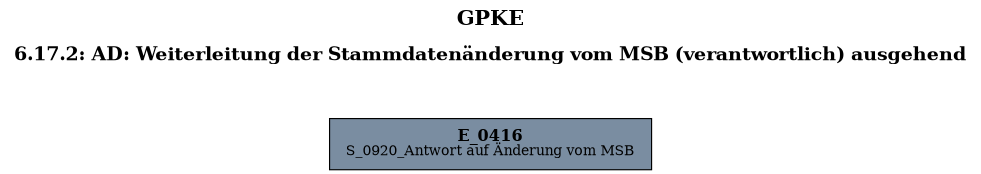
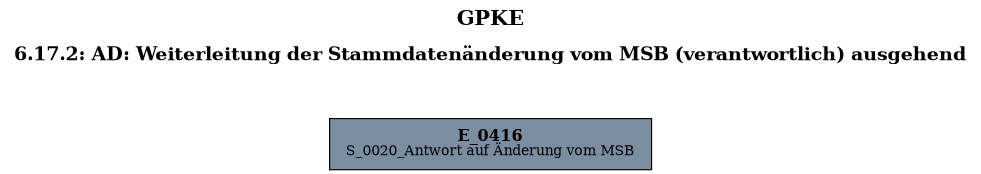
node "E_0416": text "S_0920_Antwort auf Änderung vom MSB" -> "S_0020_Antwort auf Änderung vom MSB"
